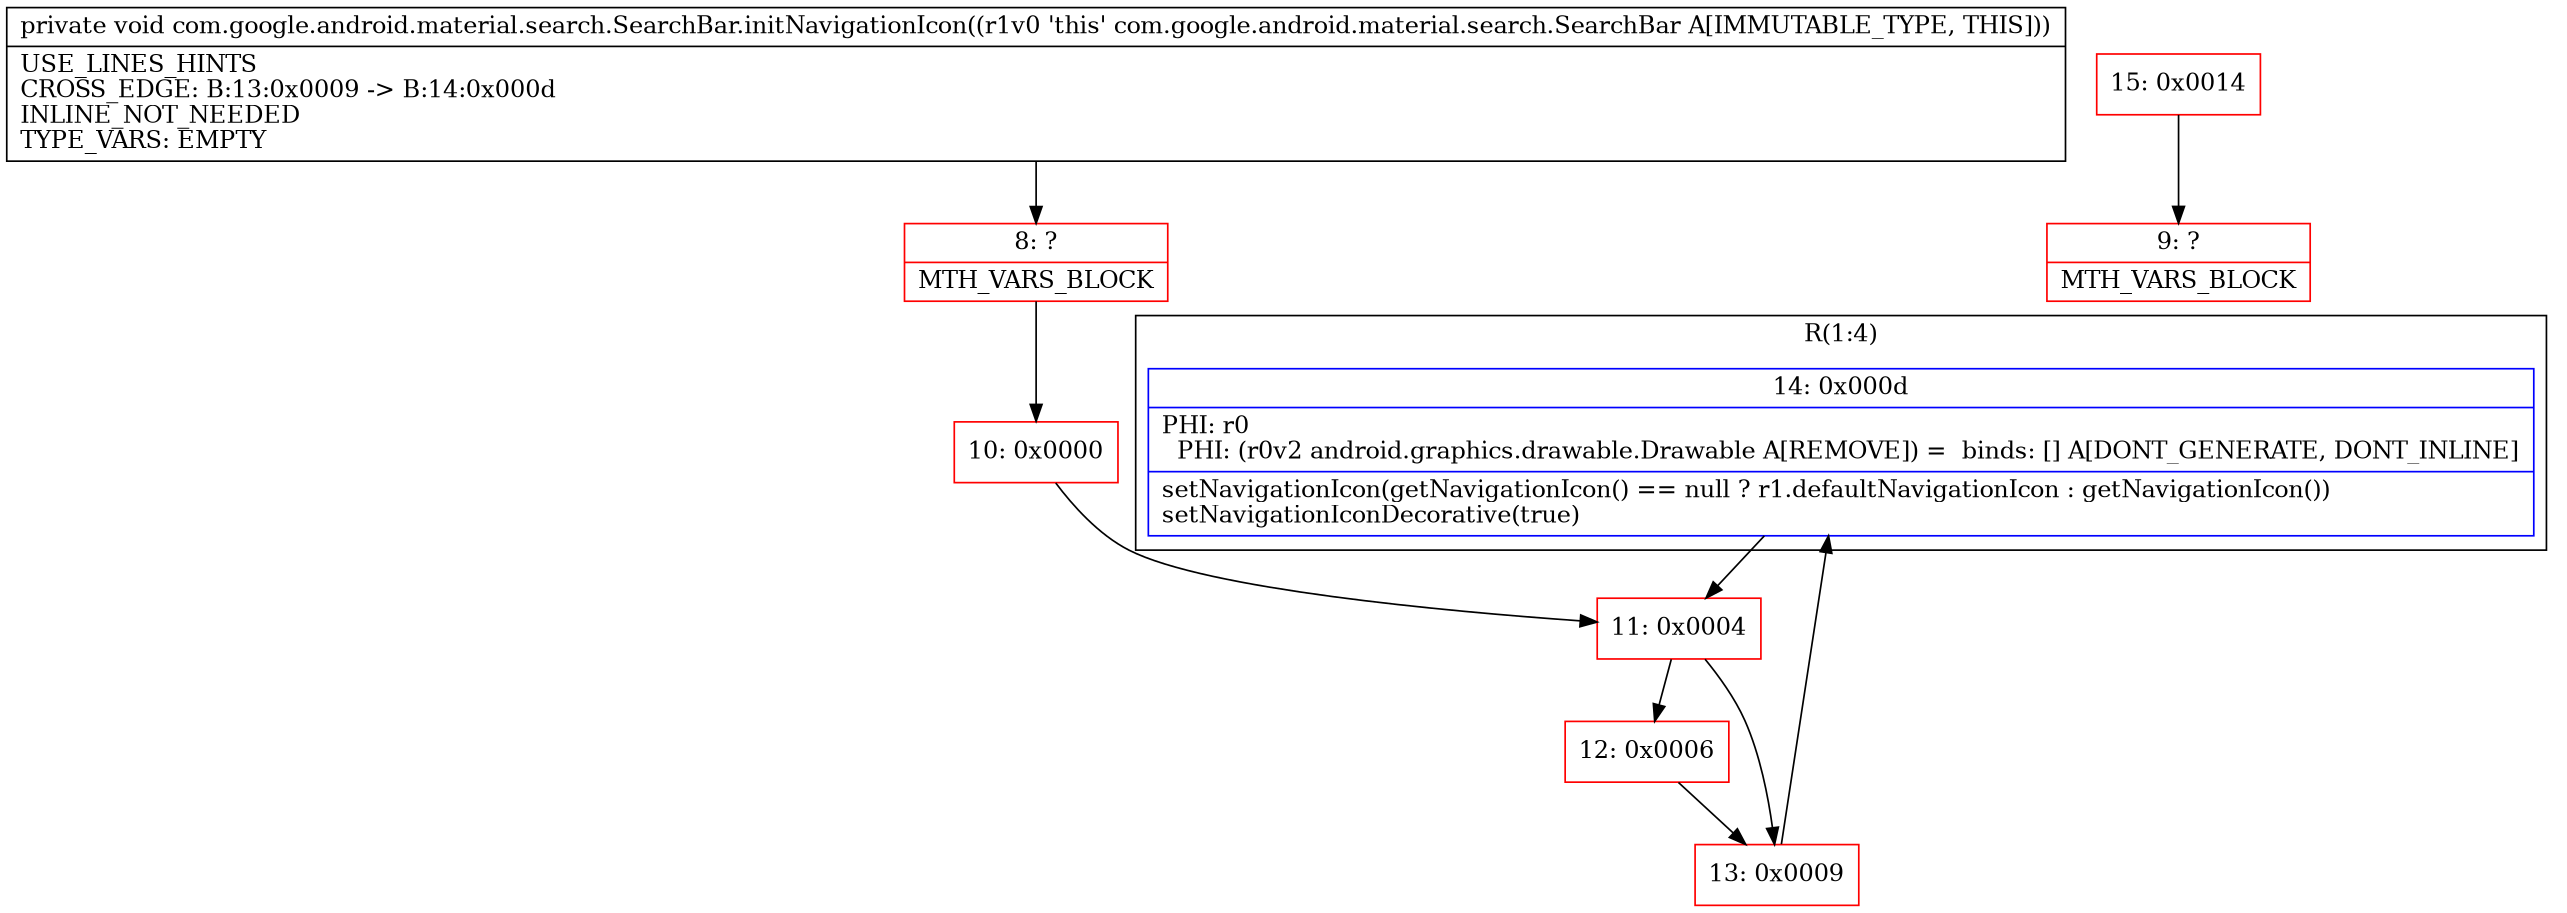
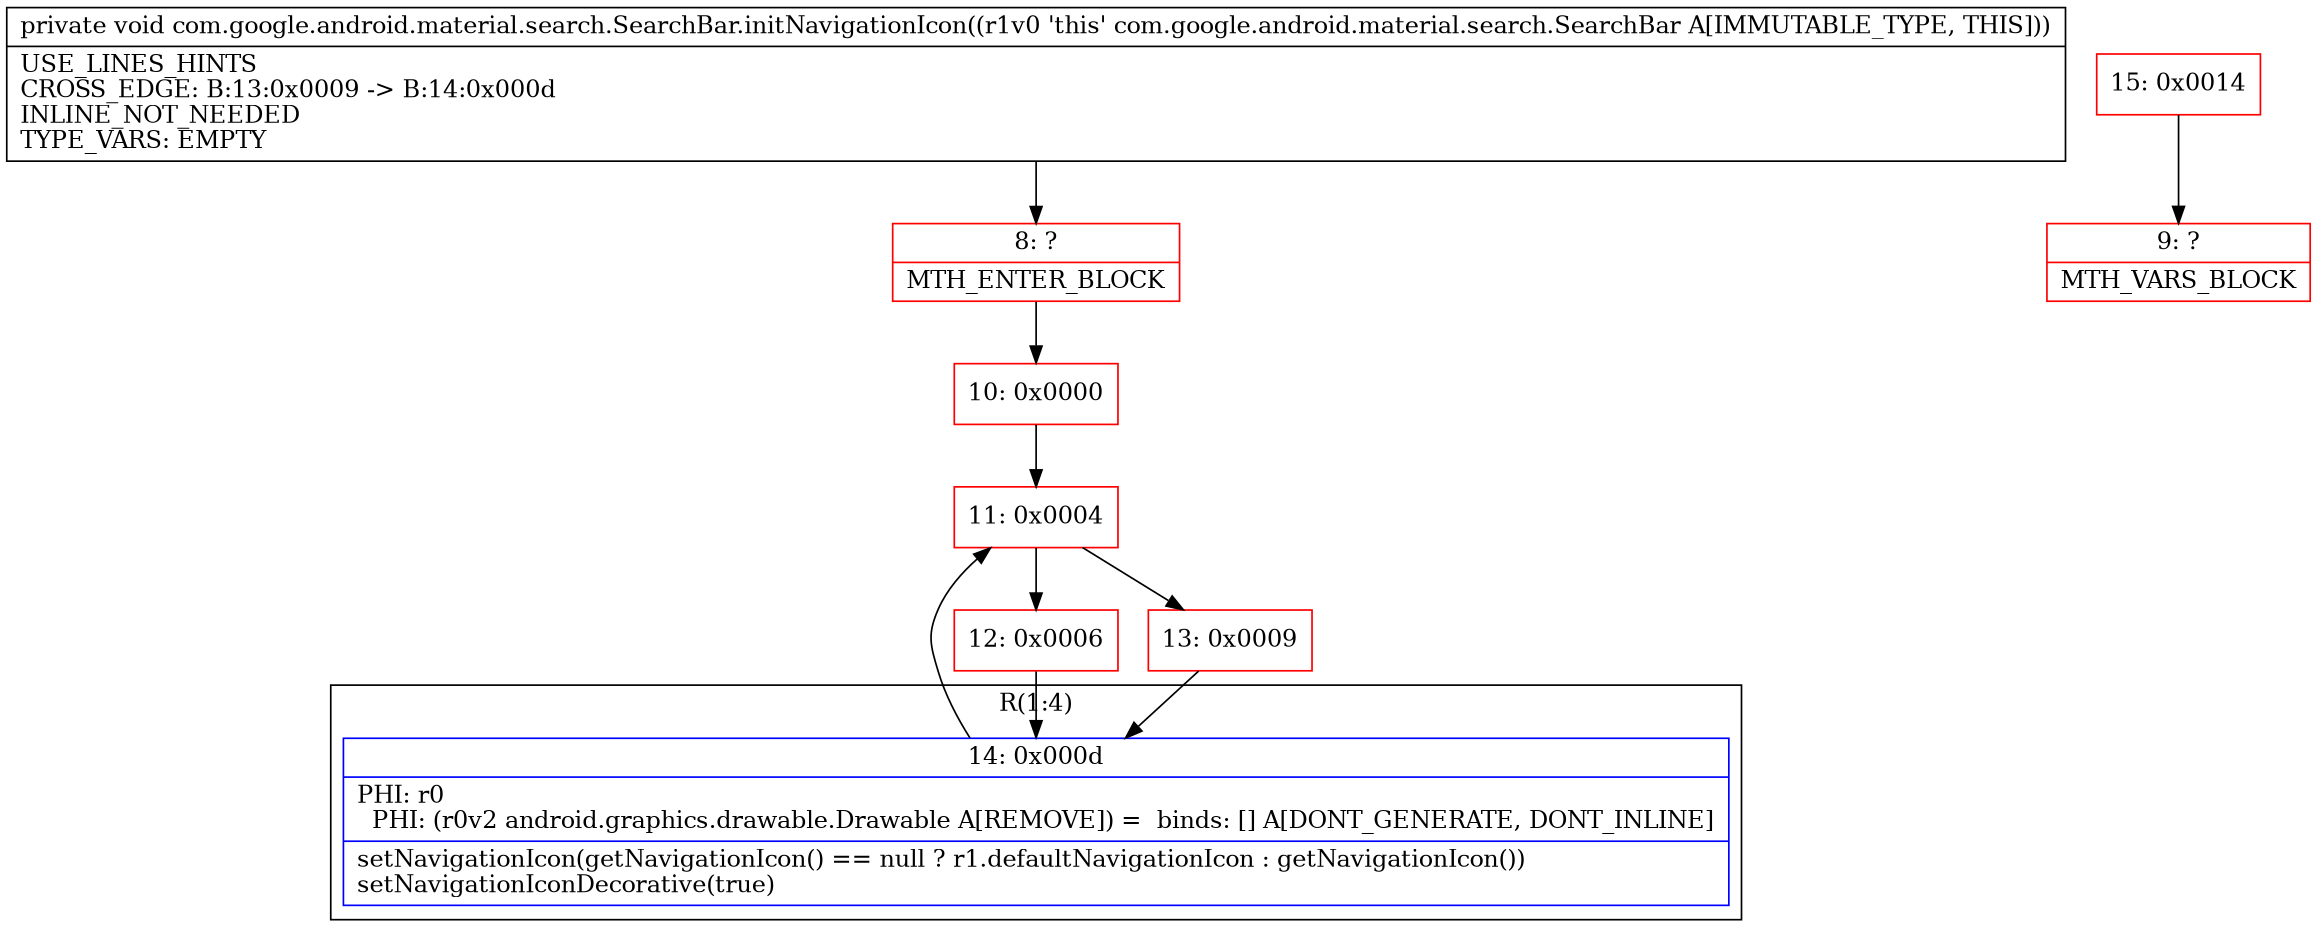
node "8: ?": text "MTH_VARS_BLOCK" -> "MTH_ENTER_BLOCK"
edge "12: 0x0006" -> "13: 0x0009": now "12: 0x0006" -> "14: 0x000d"
